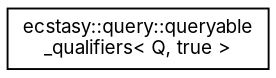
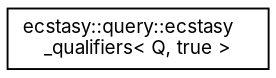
node "ecstasy::query::queryable _qualifiers< Q, true >": label "ecstasy::query::queryable _qualifiers< Q, true >" -> "ecstasy::query::ecstasy _qualifiers< Q, true >"
